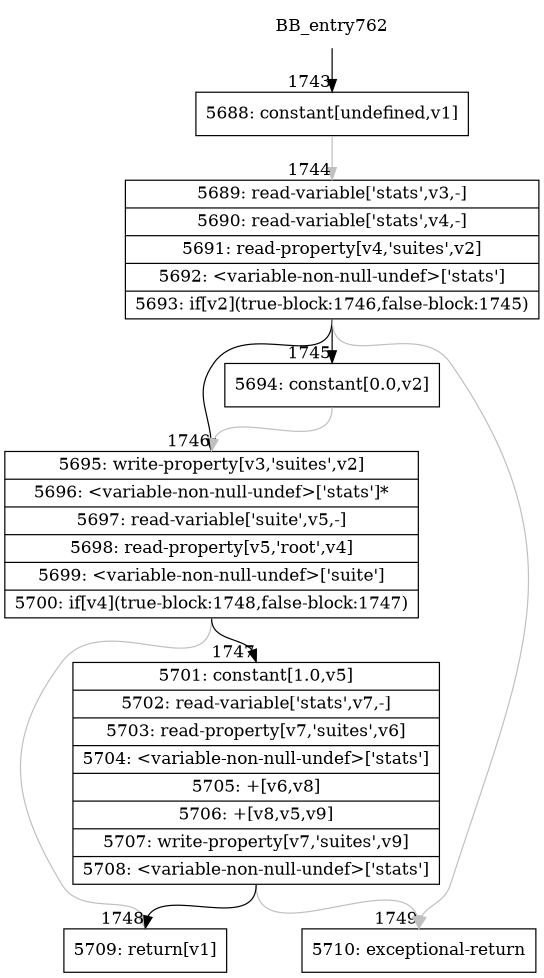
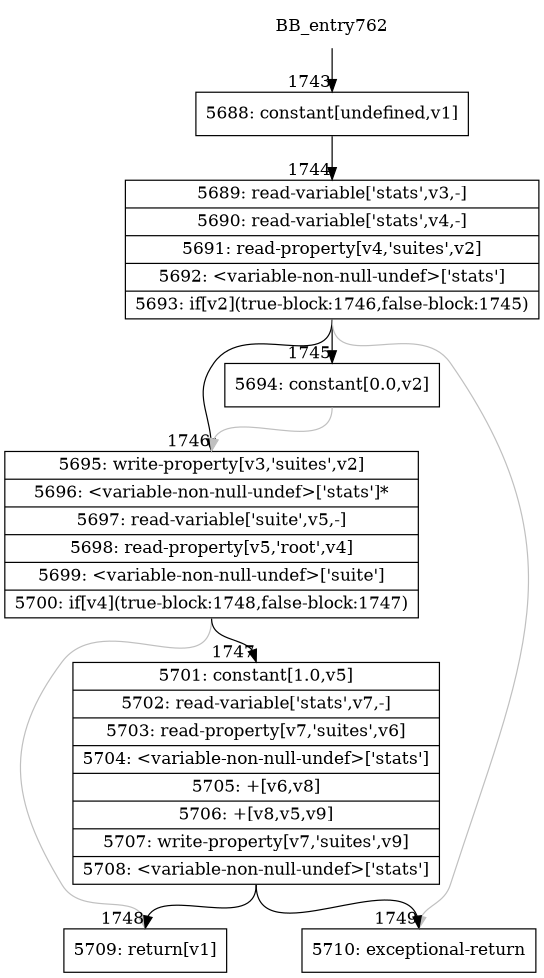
edge "5688: constant[undefined,v1]" -> "5689: read-variable['stats',v3,-]": color gray -> black
edge "5701: constant[1.0,v5]" -> "5710: exceptional-return": color gray -> black
